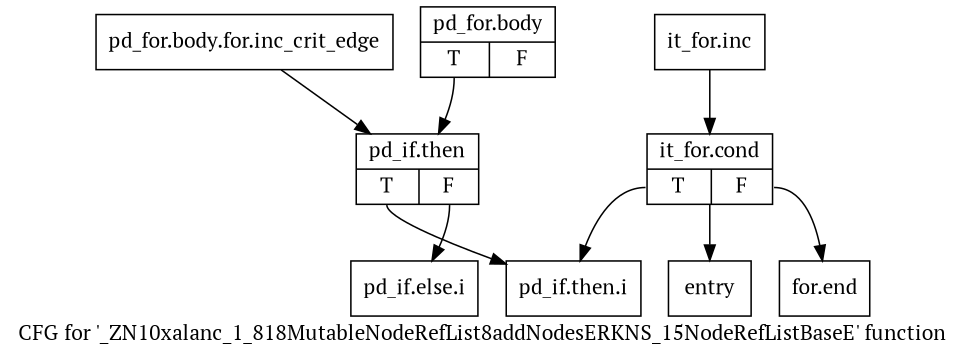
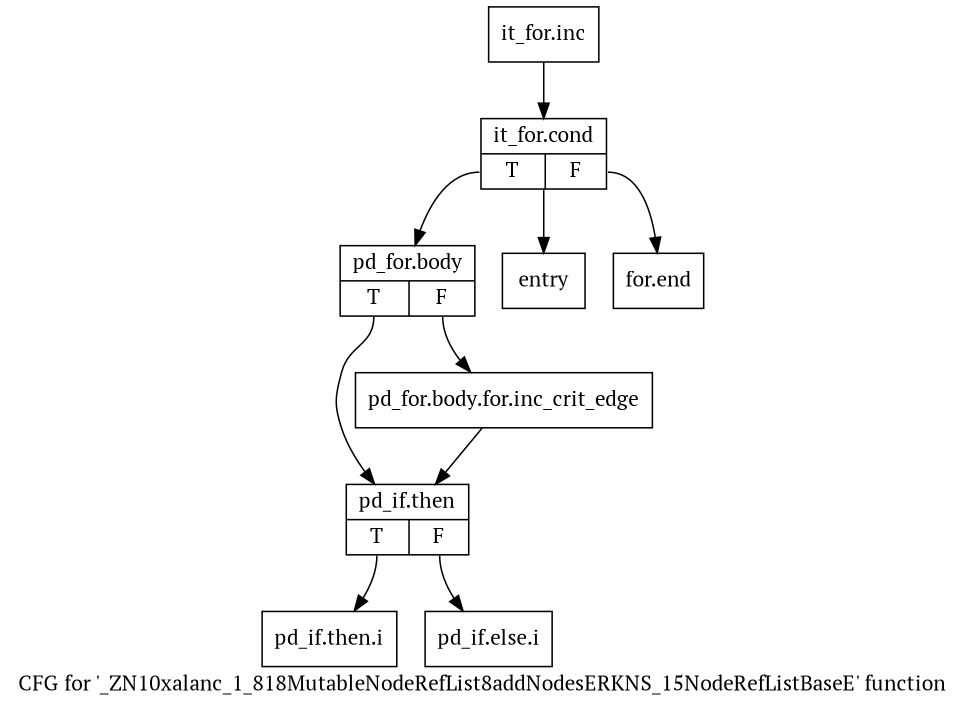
edge "it_for.cond" -> "pd_if.then.i": now "it_for.cond" -> "pd_for.body"
edge "pd_for.body" -> "pd_for.body.for.inc_crit_edge": added
